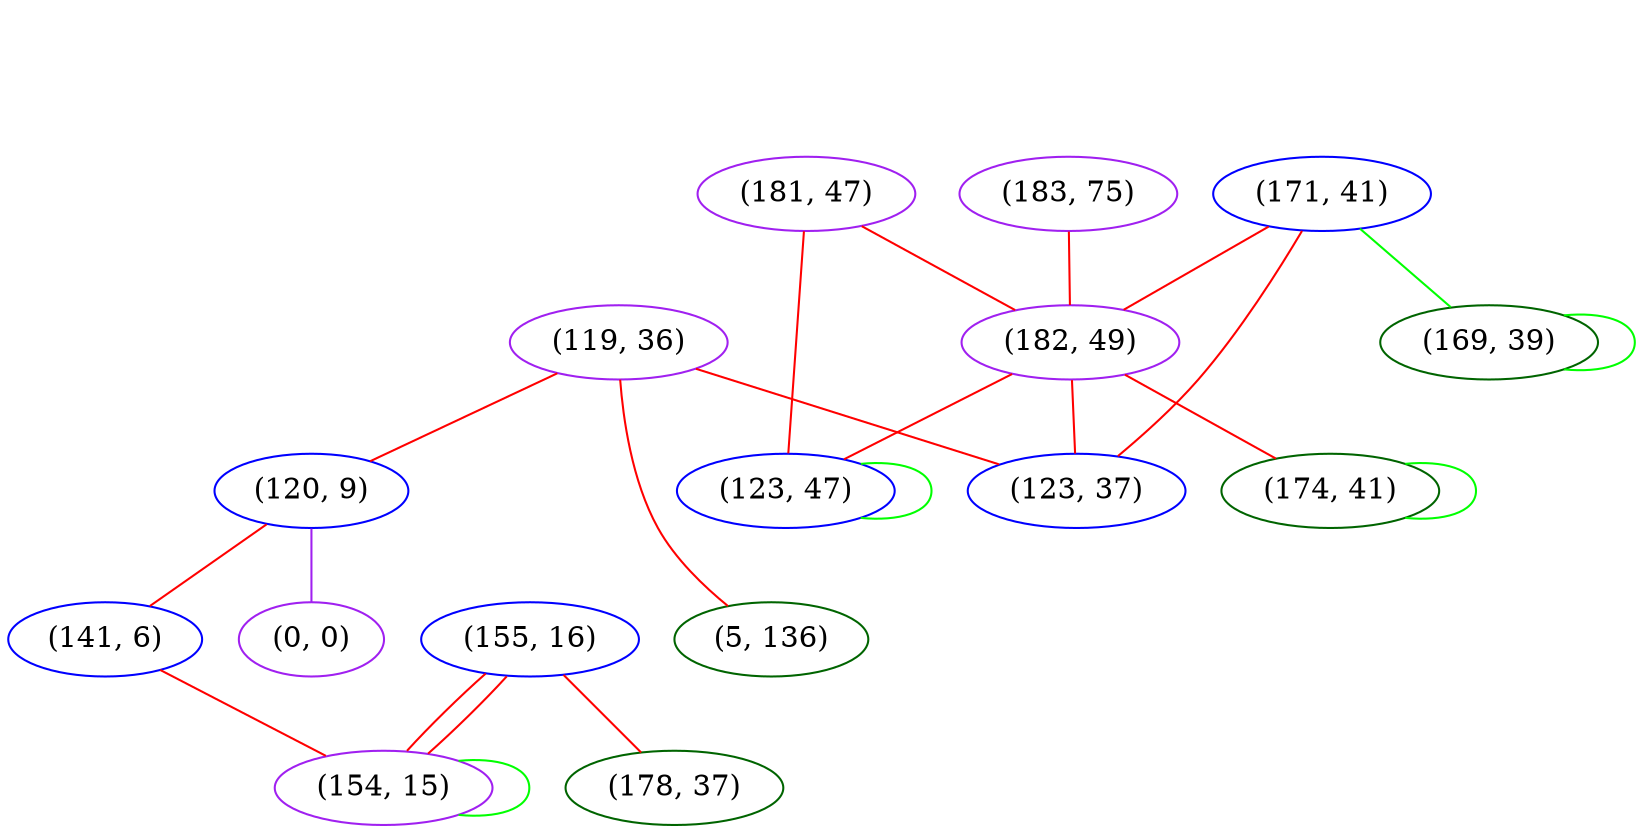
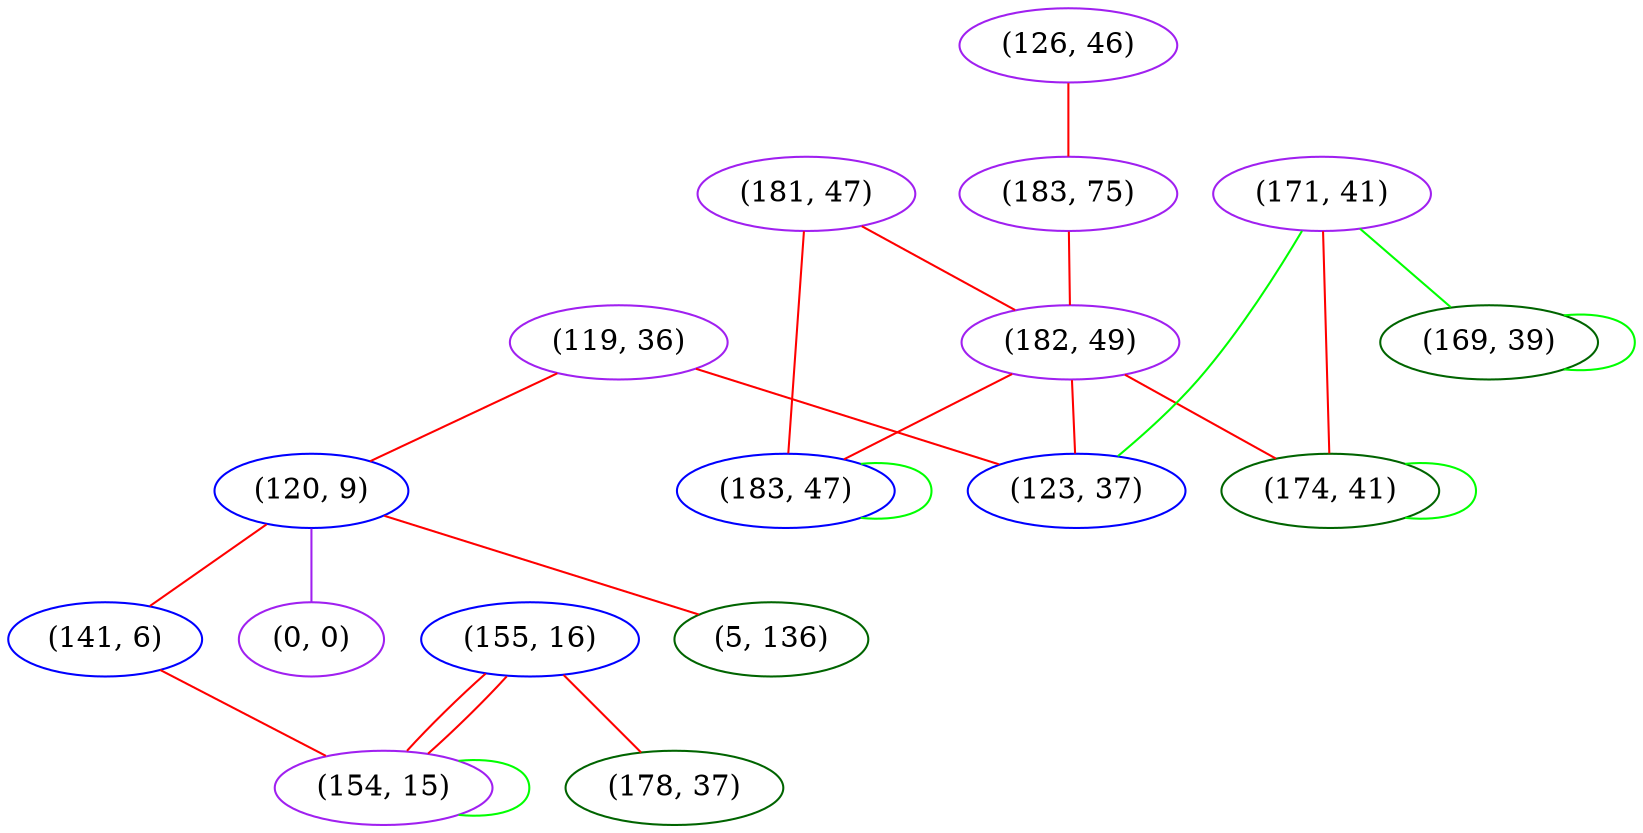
node "(126, 46)": added
node "(171, 41)": color blue -> purple
edge "(171, 41)" -- "(182, 49)": now "(171, 41)" -- "(174, 41)"
edge "(171, 41)" -- "(123, 37)": color red -> green
node "(123, 47)": label "(123, 47)" -> "(183, 47)"
edge "(119, 36)" -- "(5, 136)": now "(120, 9)" -- "(5, 136)"
